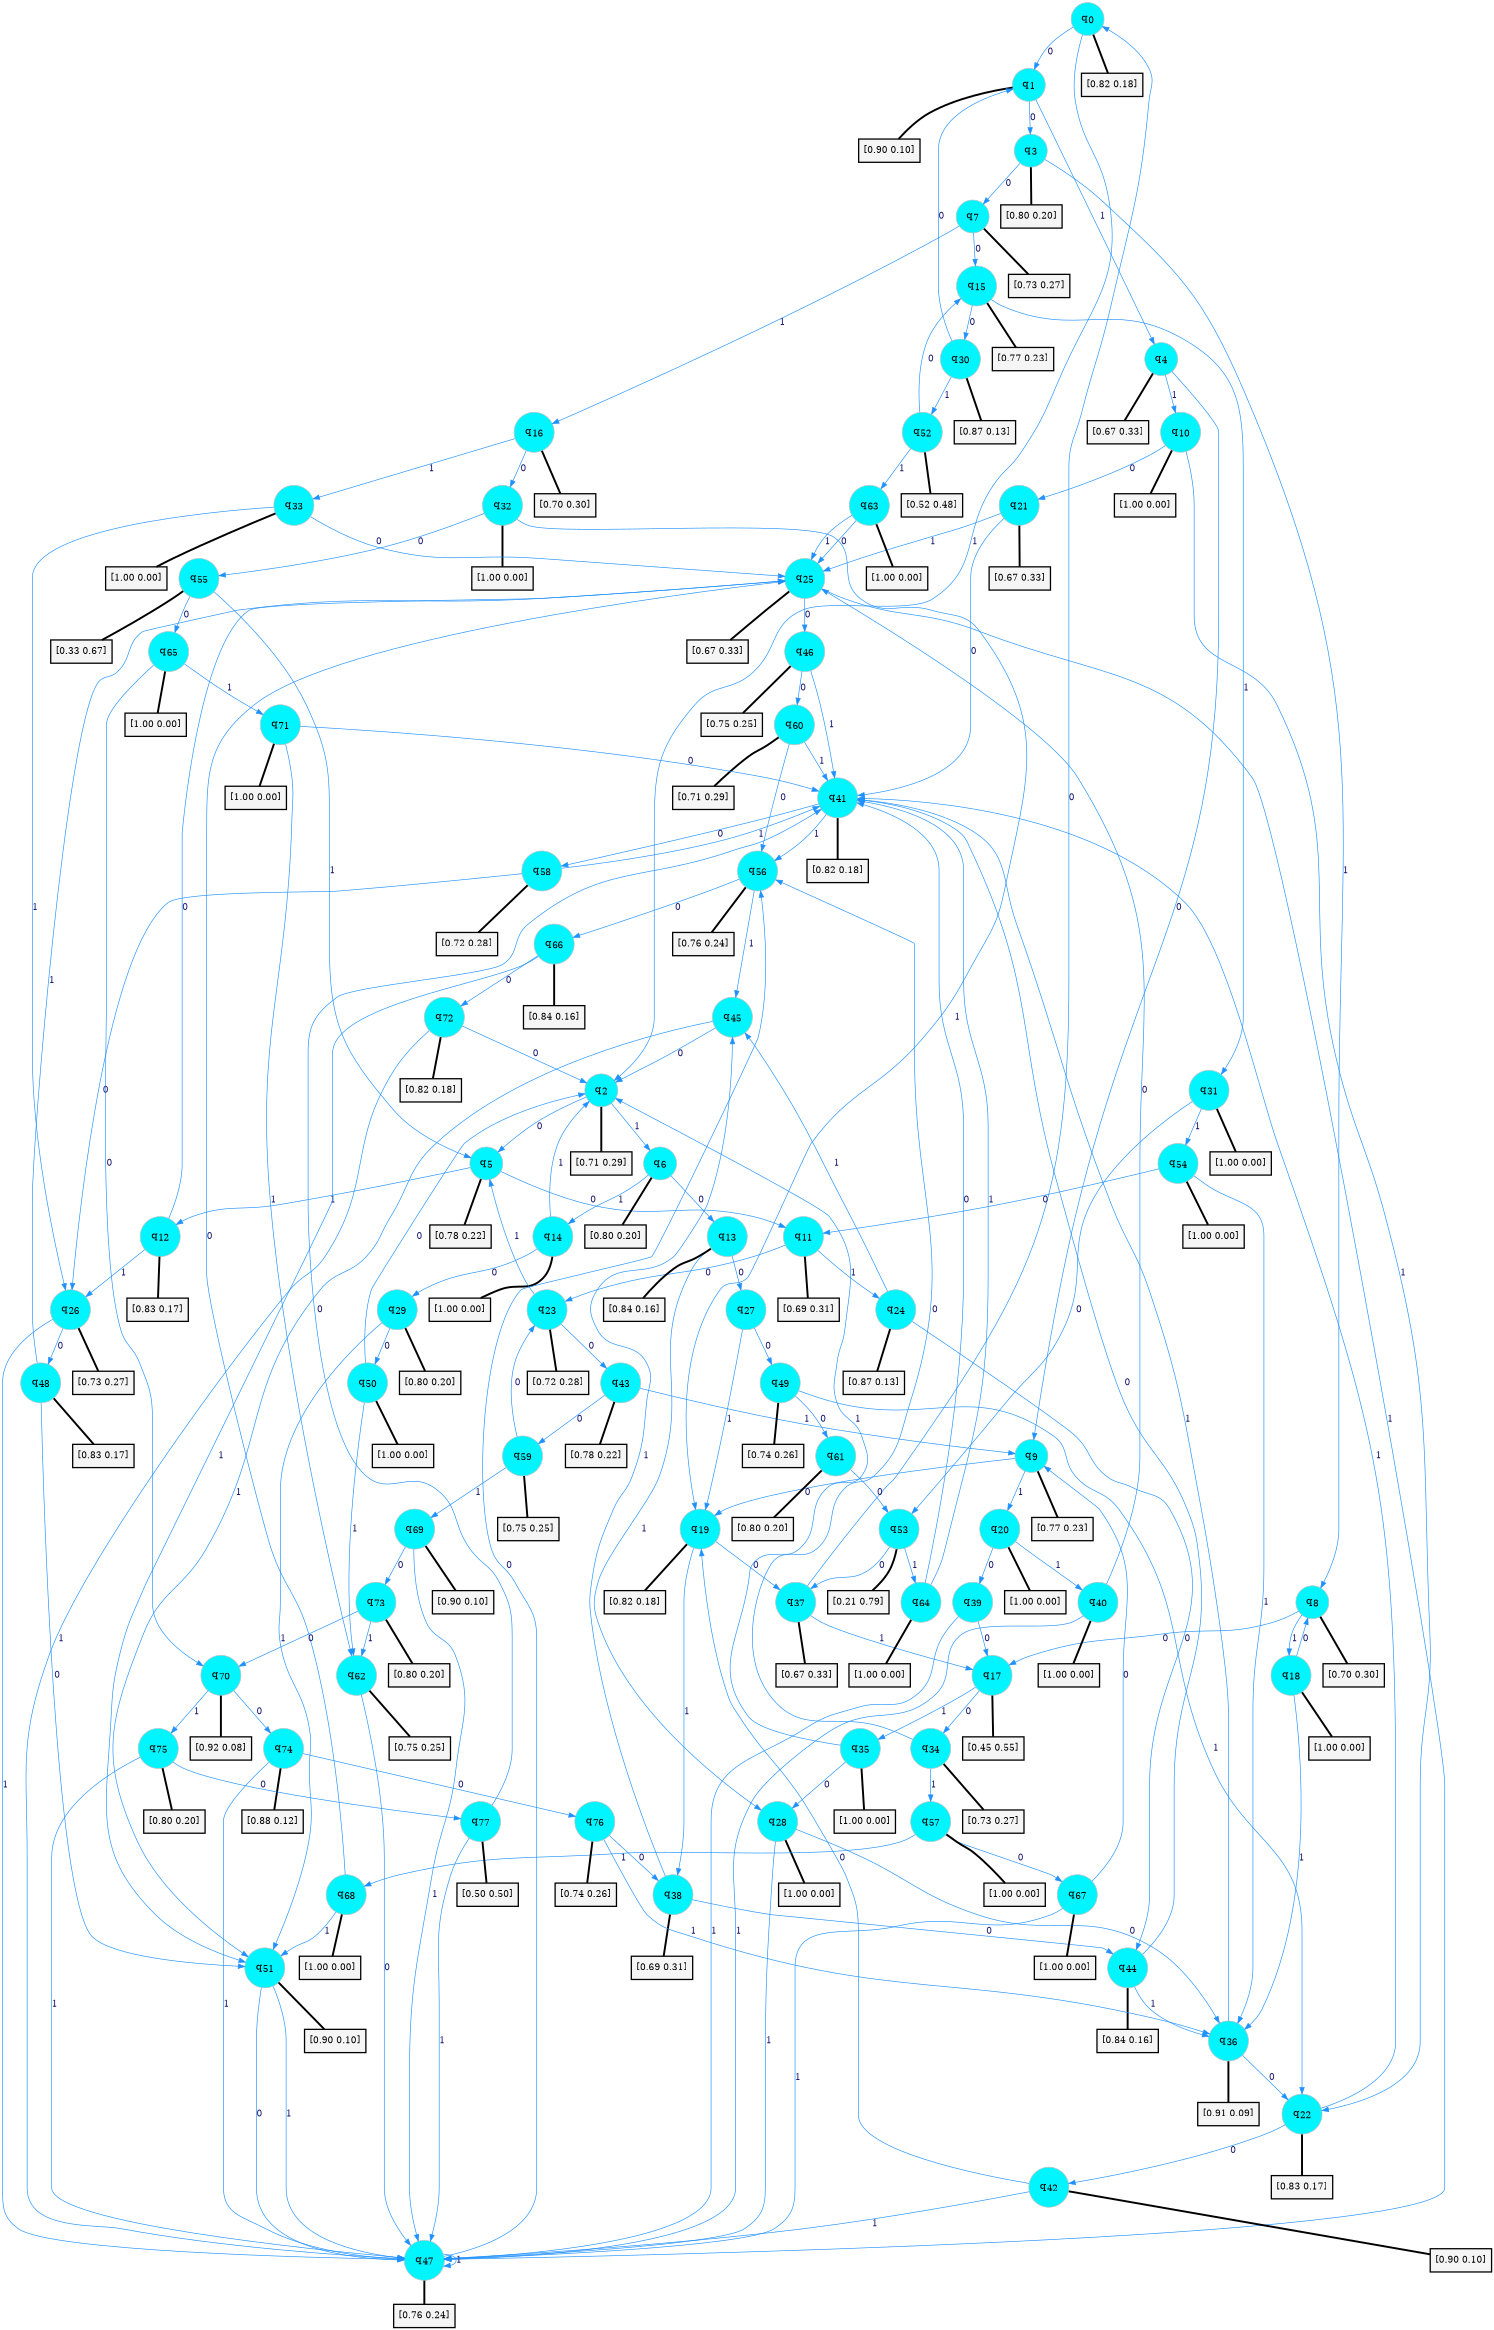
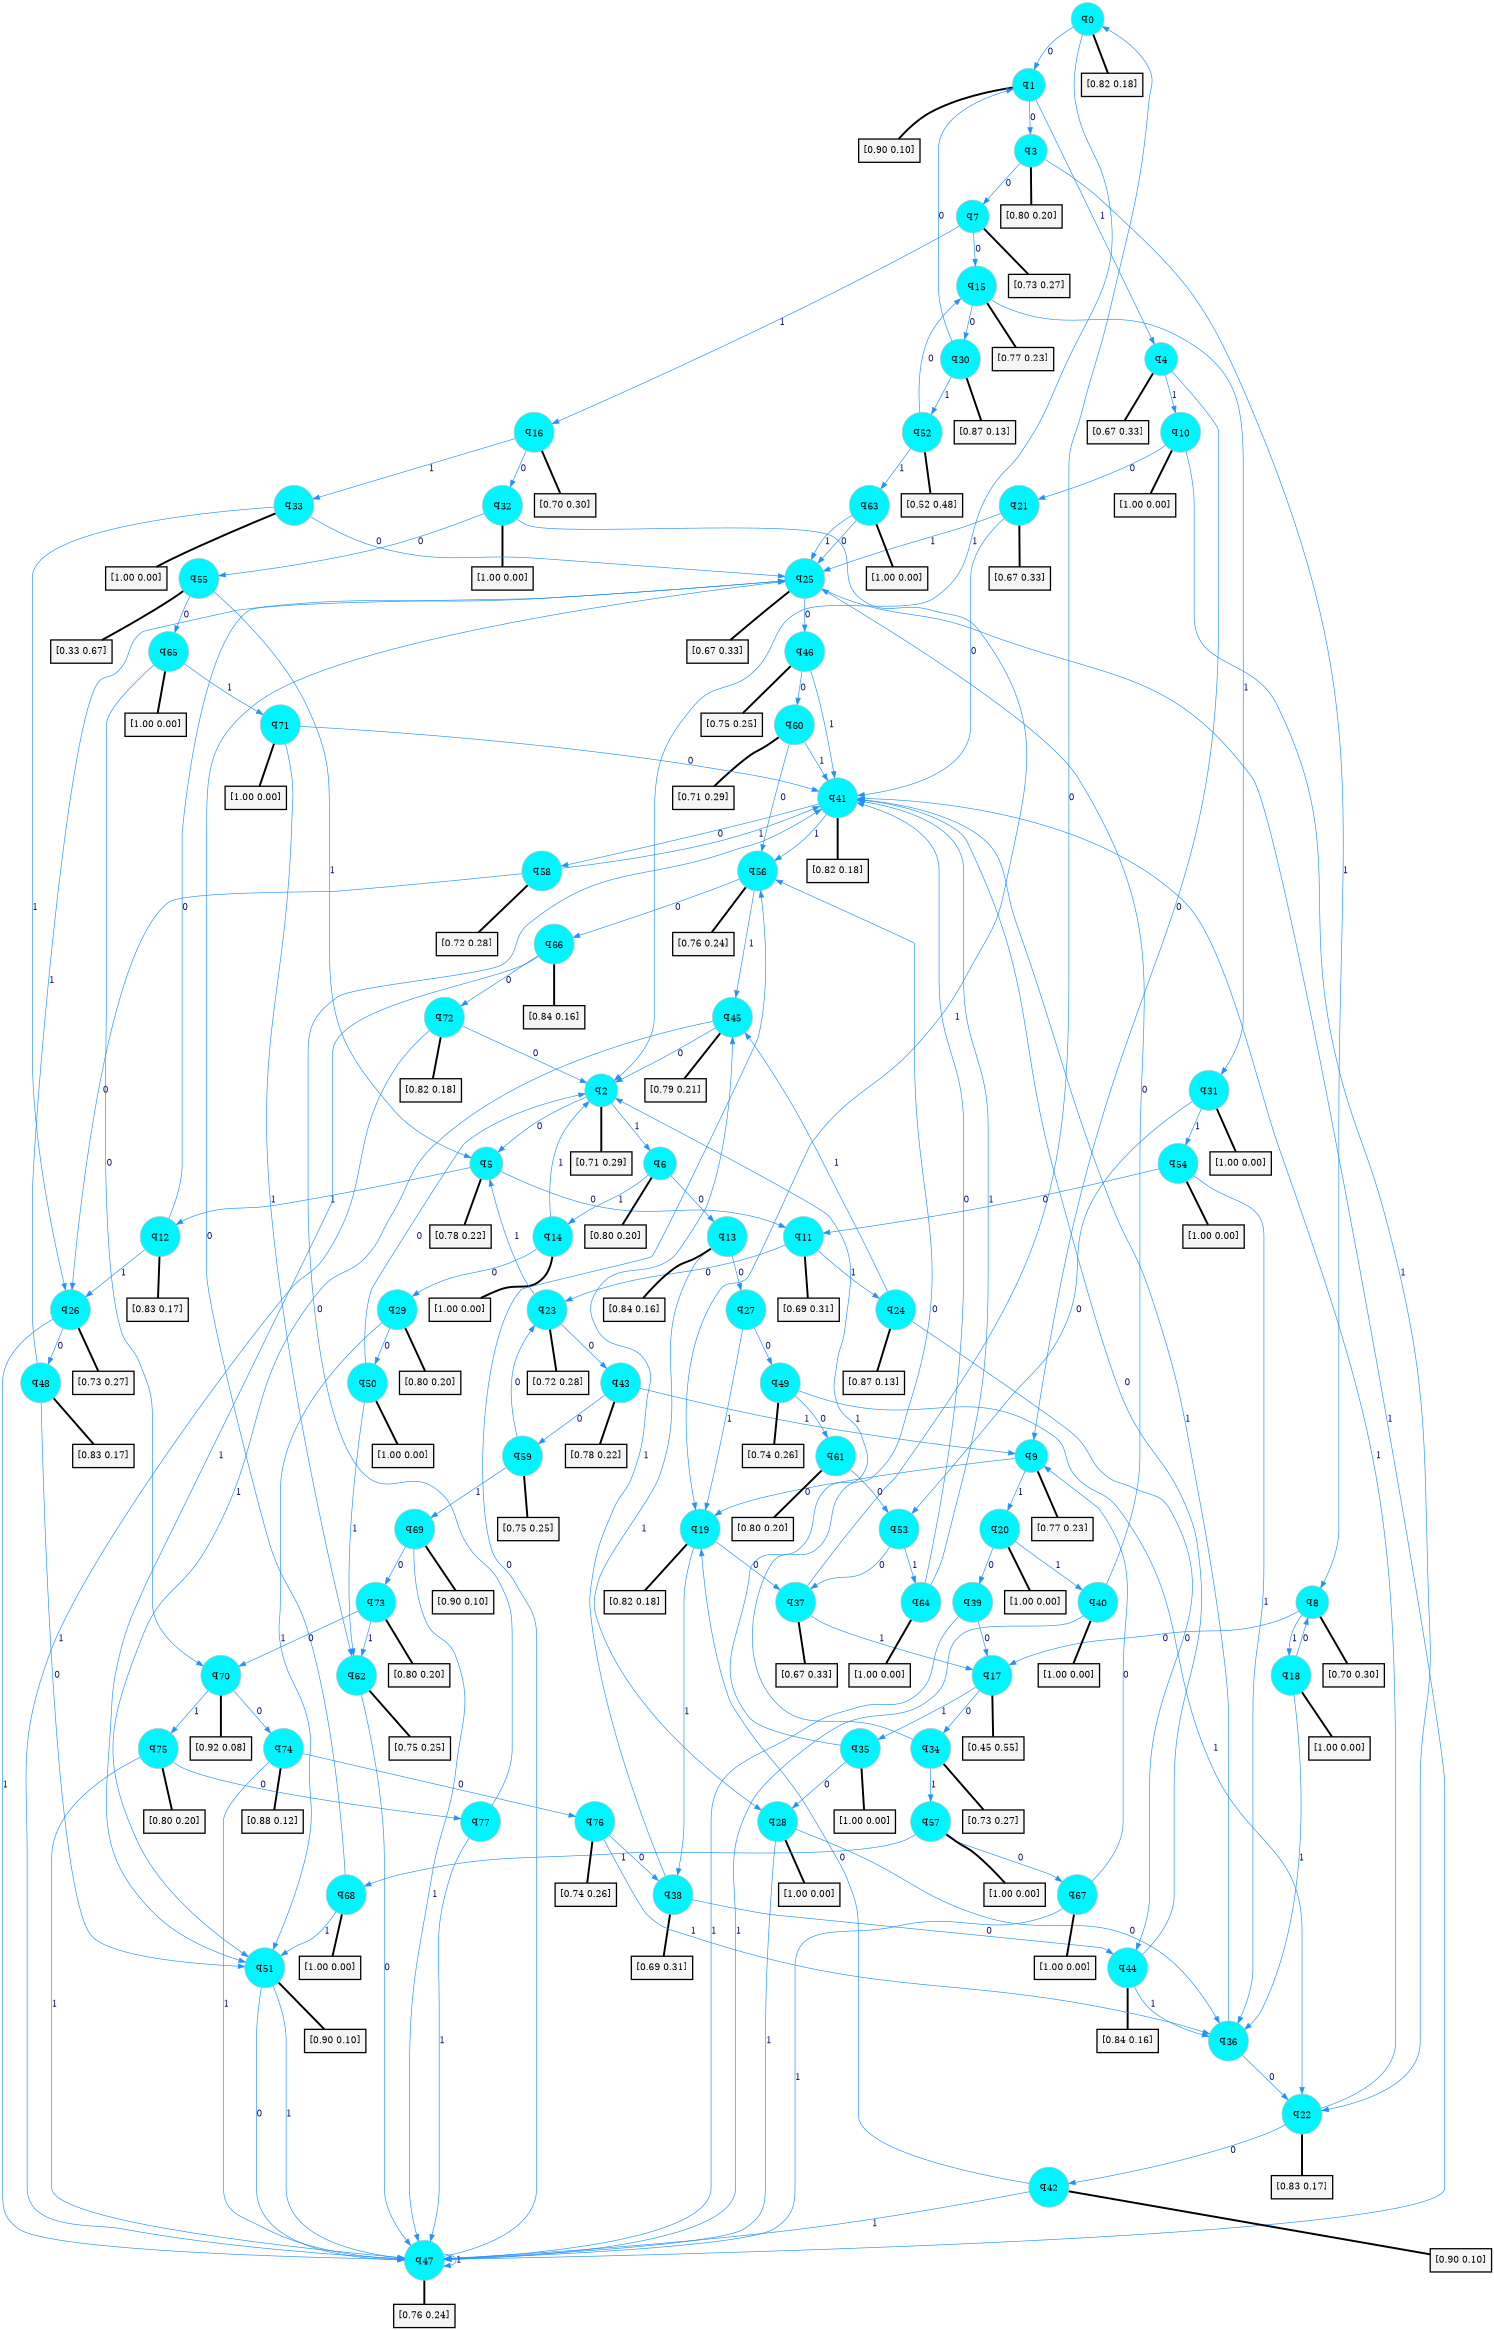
node "[0.79 0.21]": added
node "[0.21 0.79]": removed
node "[0.50 0.50]": removed
node "[0.91 0.09]": removed
